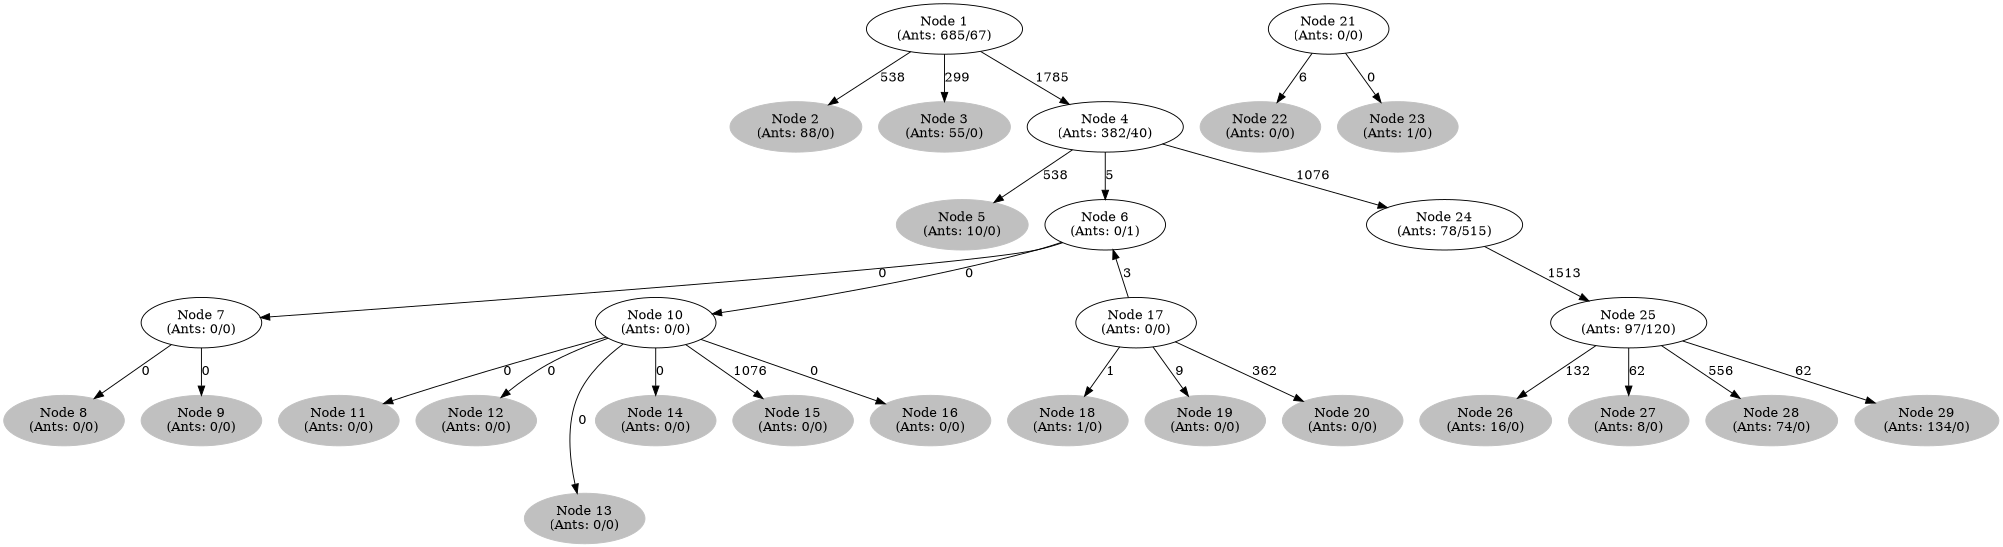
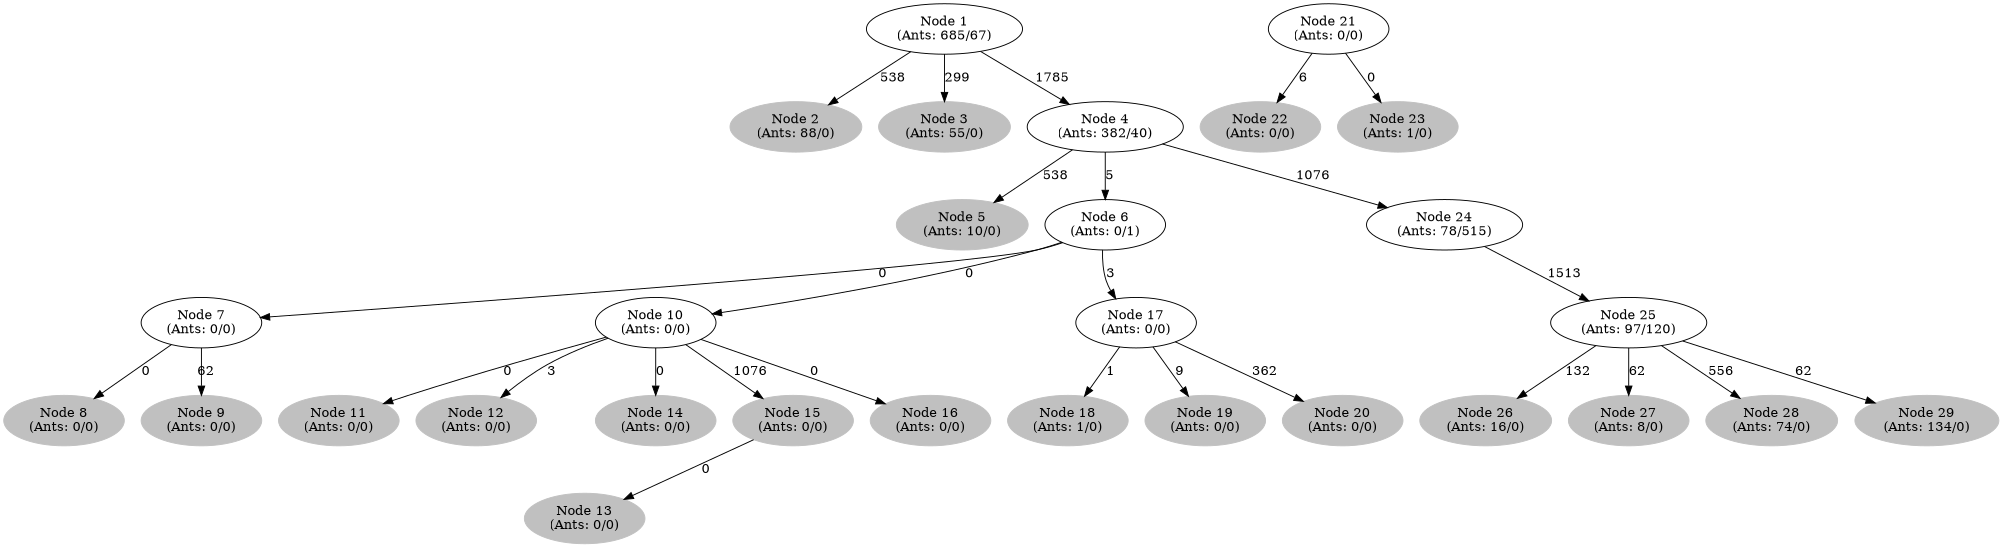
edge "Node 17 (Ants: 0/0)" -> "Node 6 (Ants: 0/1)": reversed
edge "Node 7 (Ants: 0/0)" -> "Node 9 (Ants: 0/0)": label "0" -> "62"
edge "Node 10 (Ants: 0/0)" -> "Node 12 (Ants: 0/0)": label "0" -> "3"
edge "Node 10 (Ants: 0/0)" -> "Node 13 (Ants: 0/0)": now "Node 15 (Ants: 0/0)" -> "Node 13 (Ants: 0/0)"
